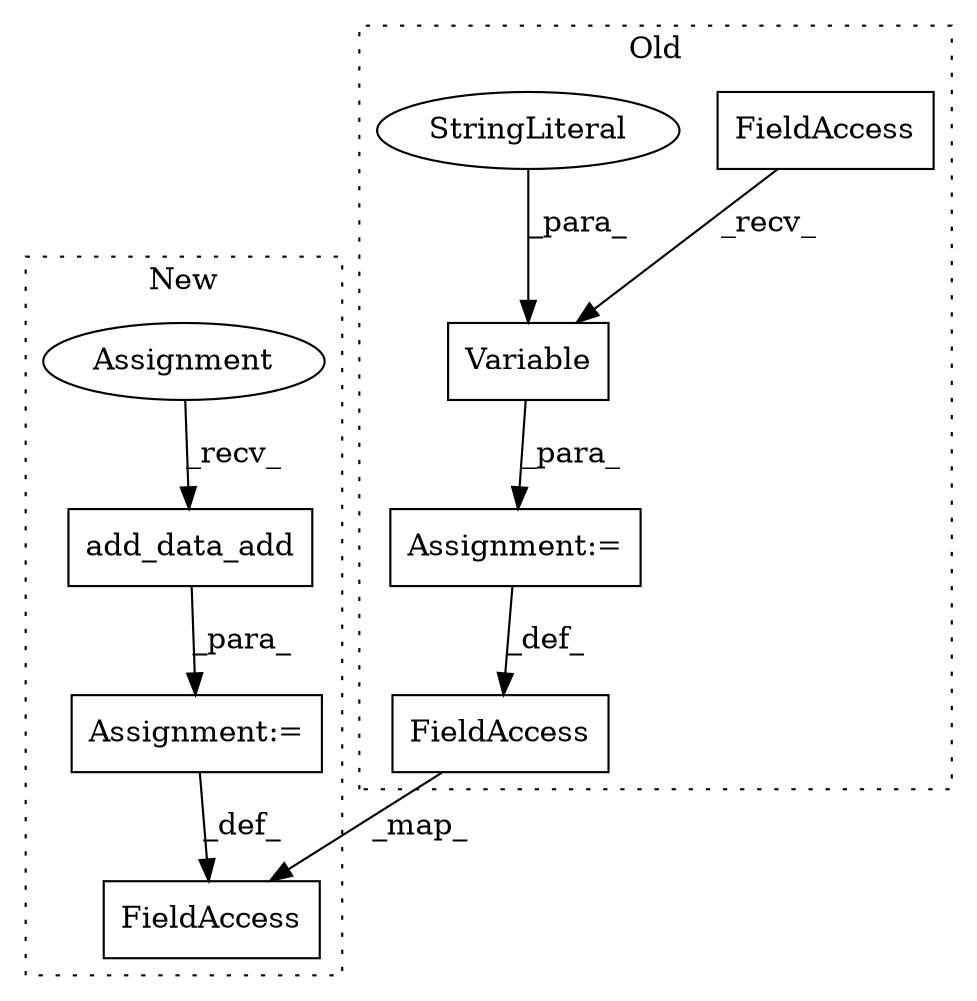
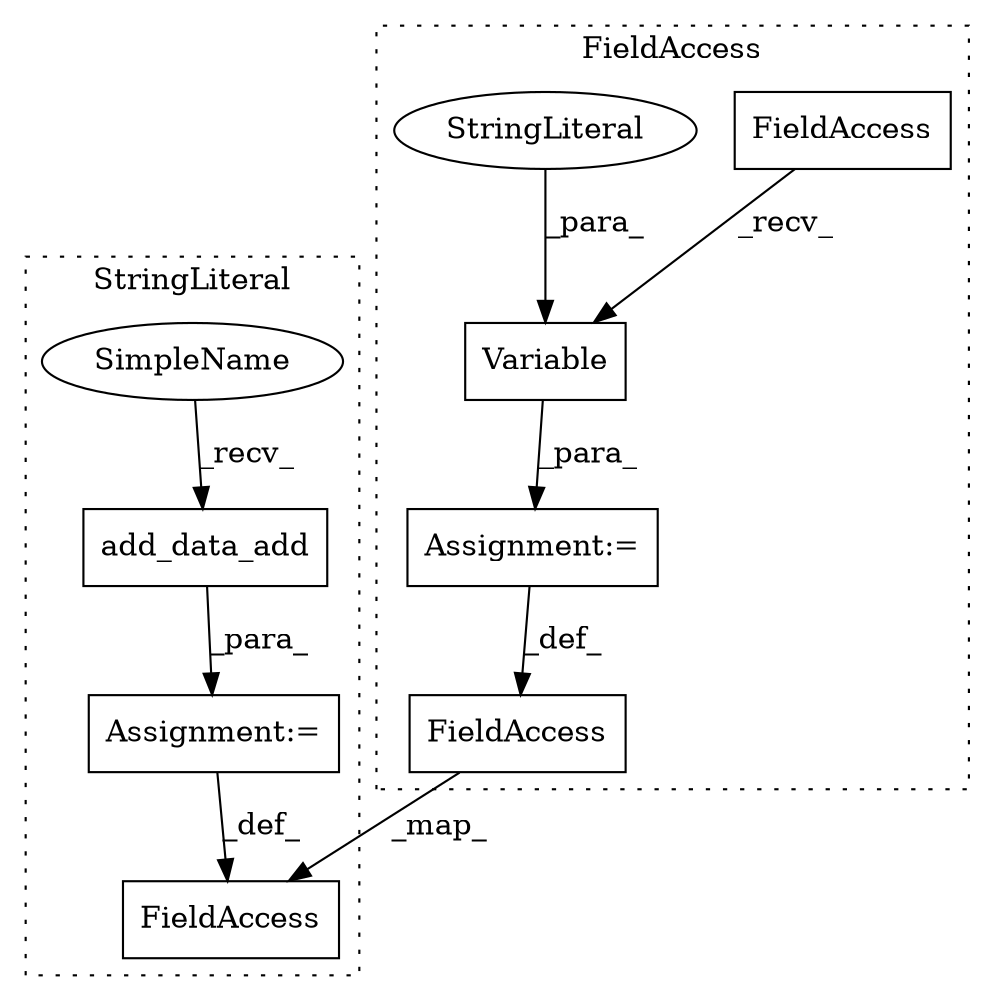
cluster "Old": label "Old" -> "FieldAccess"
cluster "New": label "New" -> "StringLiteral"
node "Assignment": label "Assignment" -> "SimpleName"
